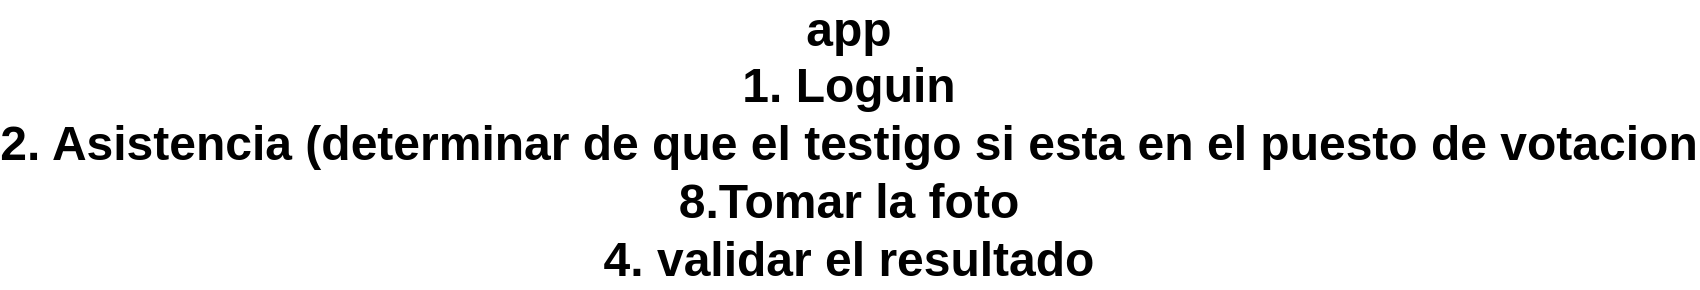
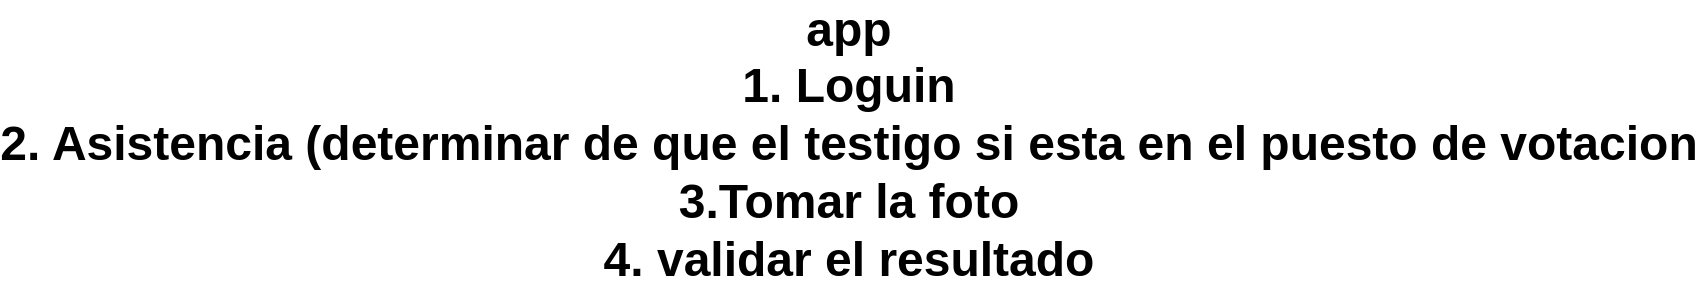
node "app 1. Loguin 2. Asistencia (determinar de que el testigo si esta en el puesto de votacion 8.Tomar la foto 4. validar el resultado": label "app 1. Loguin 2. Asistencia (determinar de que el testigo si esta en el puesto de votacion 8.Tomar la foto 4. validar el resultado" -> "app 1. Loguin 2. Asistencia (determinar de que el testigo si esta en el puesto de votacion 3.Tomar la foto 4. validar el resultado"
